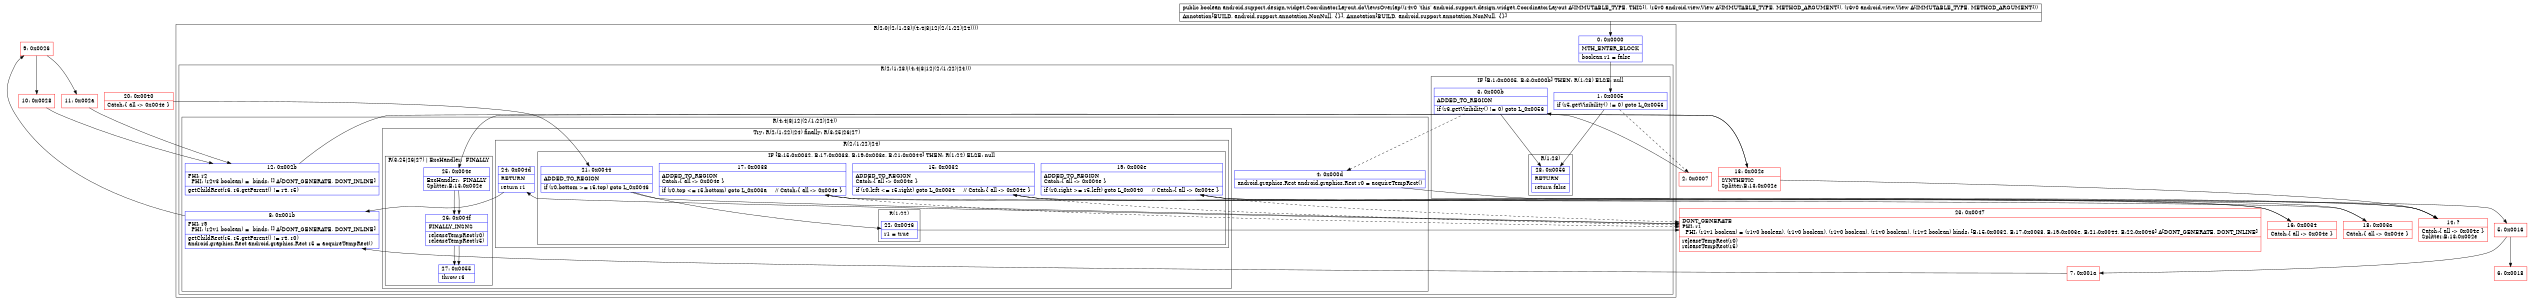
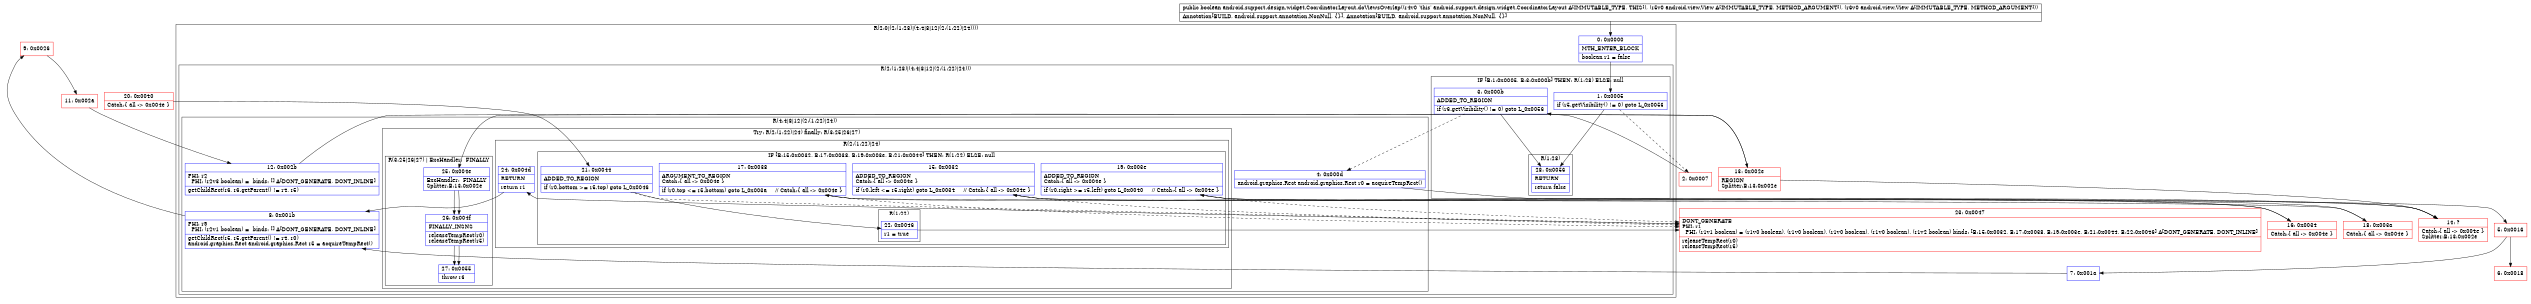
node "10: 0x0028": removed
node "17: 0x0038": text "ADDED_TO_REGION" -> "ARGUMENT_TO_REGION"
node "13: 0x002e": text "SYNTHETIC" -> "REGION"
edge "21: 0x0044" -> "23: 0x0047": style solid -> dashed
node "7: 0x001a": color red -> blue
